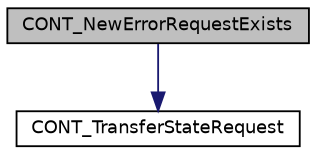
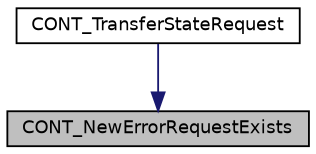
edge "CONT_NewErrorRequestExists" -> "CONT_TransferStateRequest": reversed
